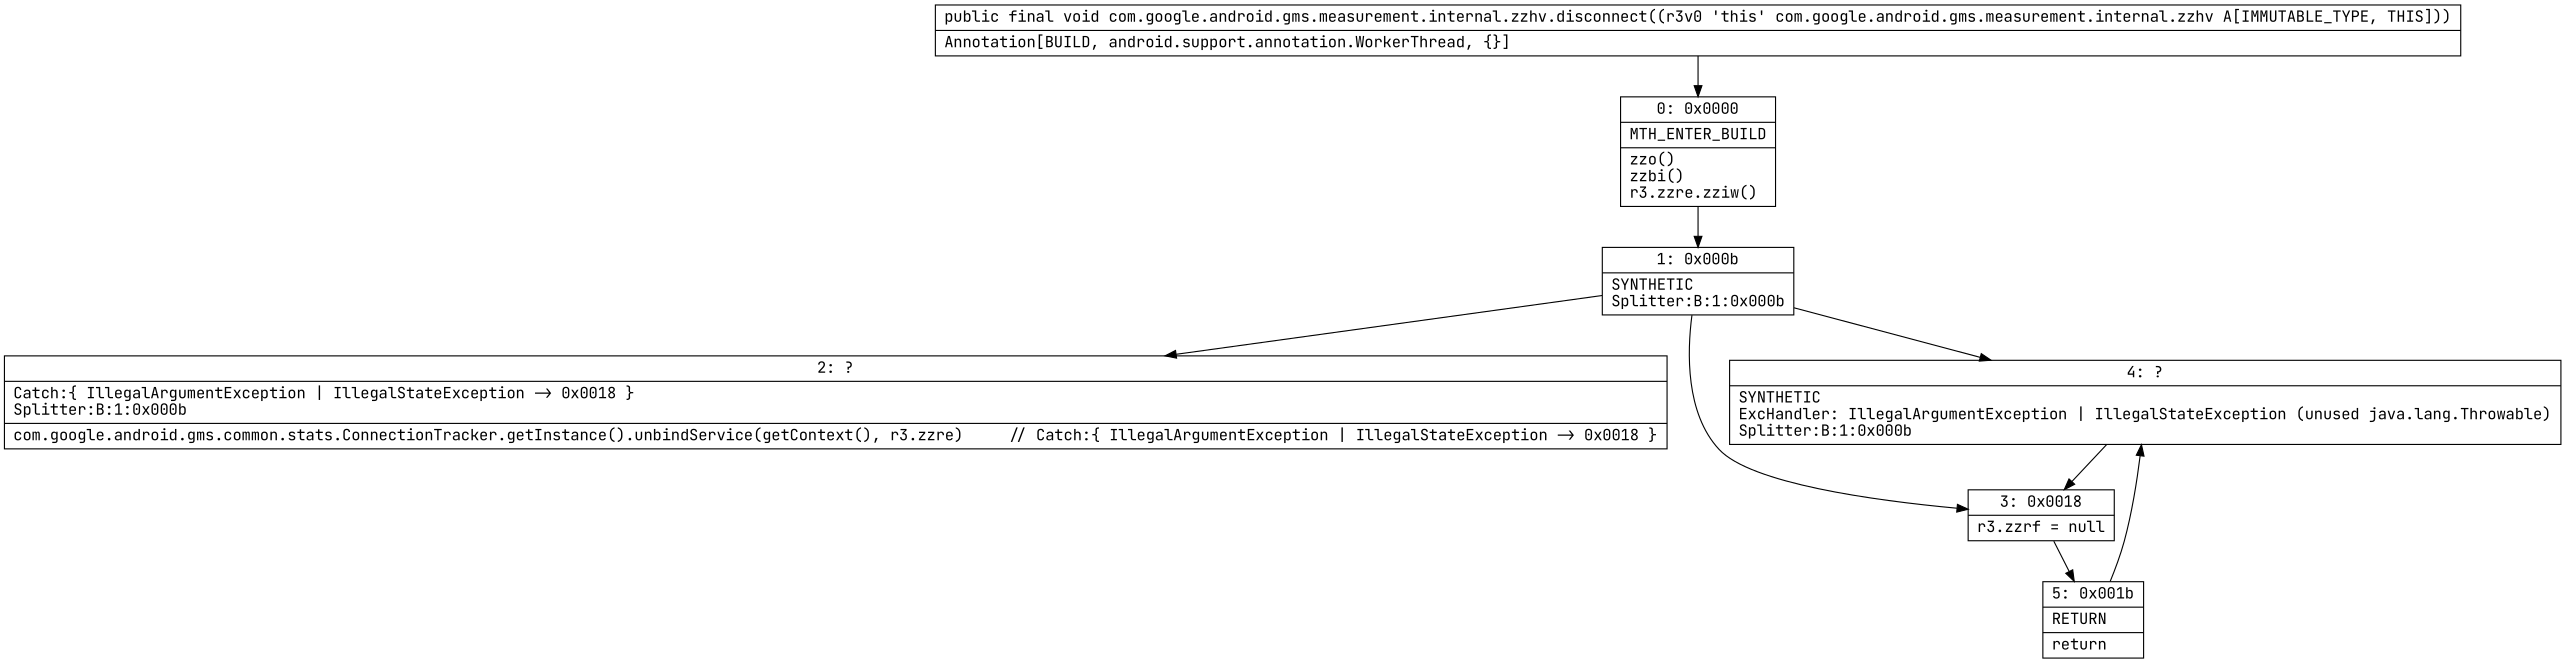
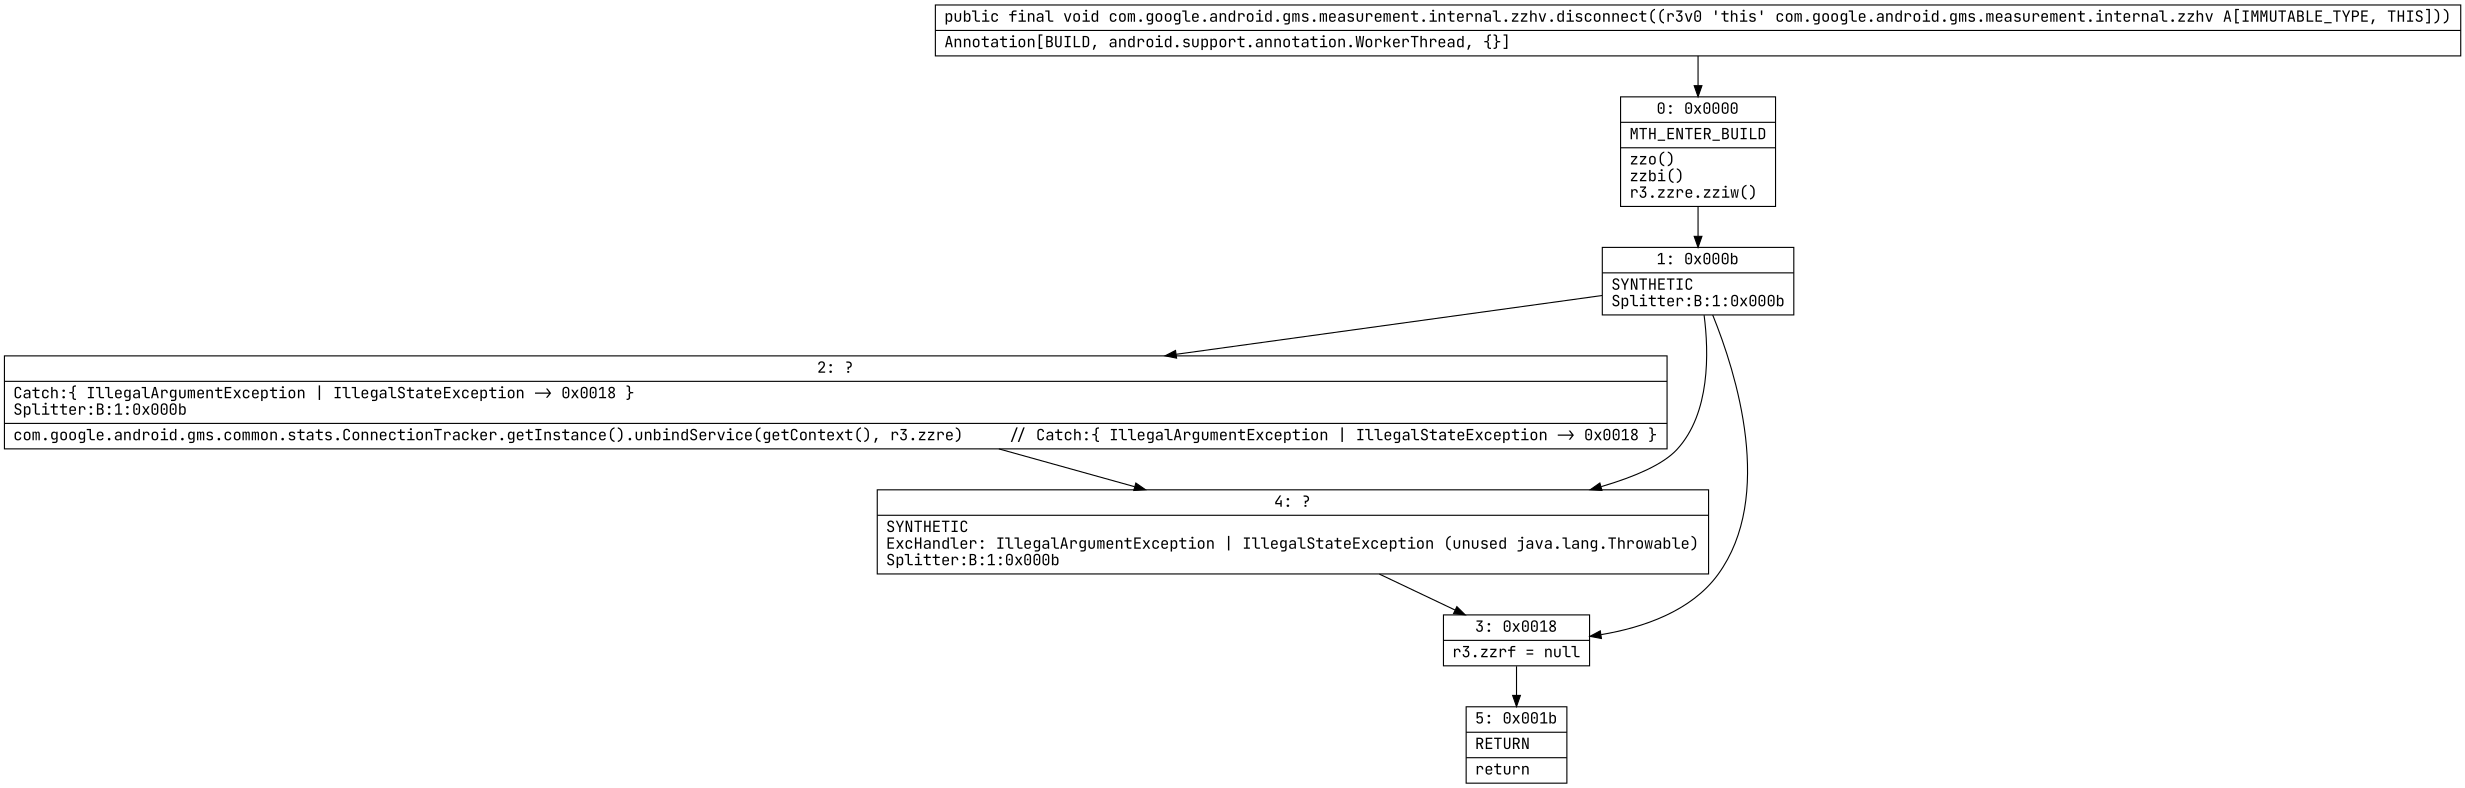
edge "5: 0x001b" -> "4: ?": now "2: ?" -> "4: ?"
